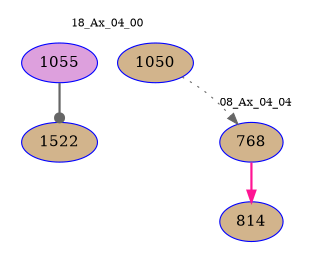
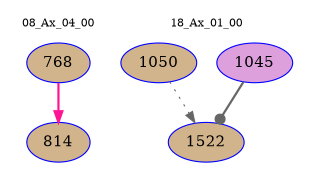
cluster "18_Ax_04_00": label "18_Ax_04_00" -> "18_Ax_01_00"
node "1055": label "1055" -> "1045"
edge "1050" -> "768": now "1050" -> "1522"
cluster "08_Ax_04_04": label "08_Ax_04_04" -> "08_Ax_04_00"
